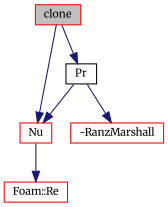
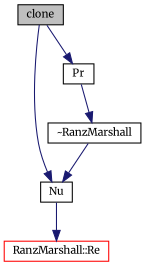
node "clone": color red -> black
edge "Pr" -> "Nu": now "~RanzMarshall" -> "Nu"
node "Nu": color red -> black
node "~RanzMarshall": color red -> black
node "Foam::Re": label "Foam::Re" -> "RanzMarshall::Re"
